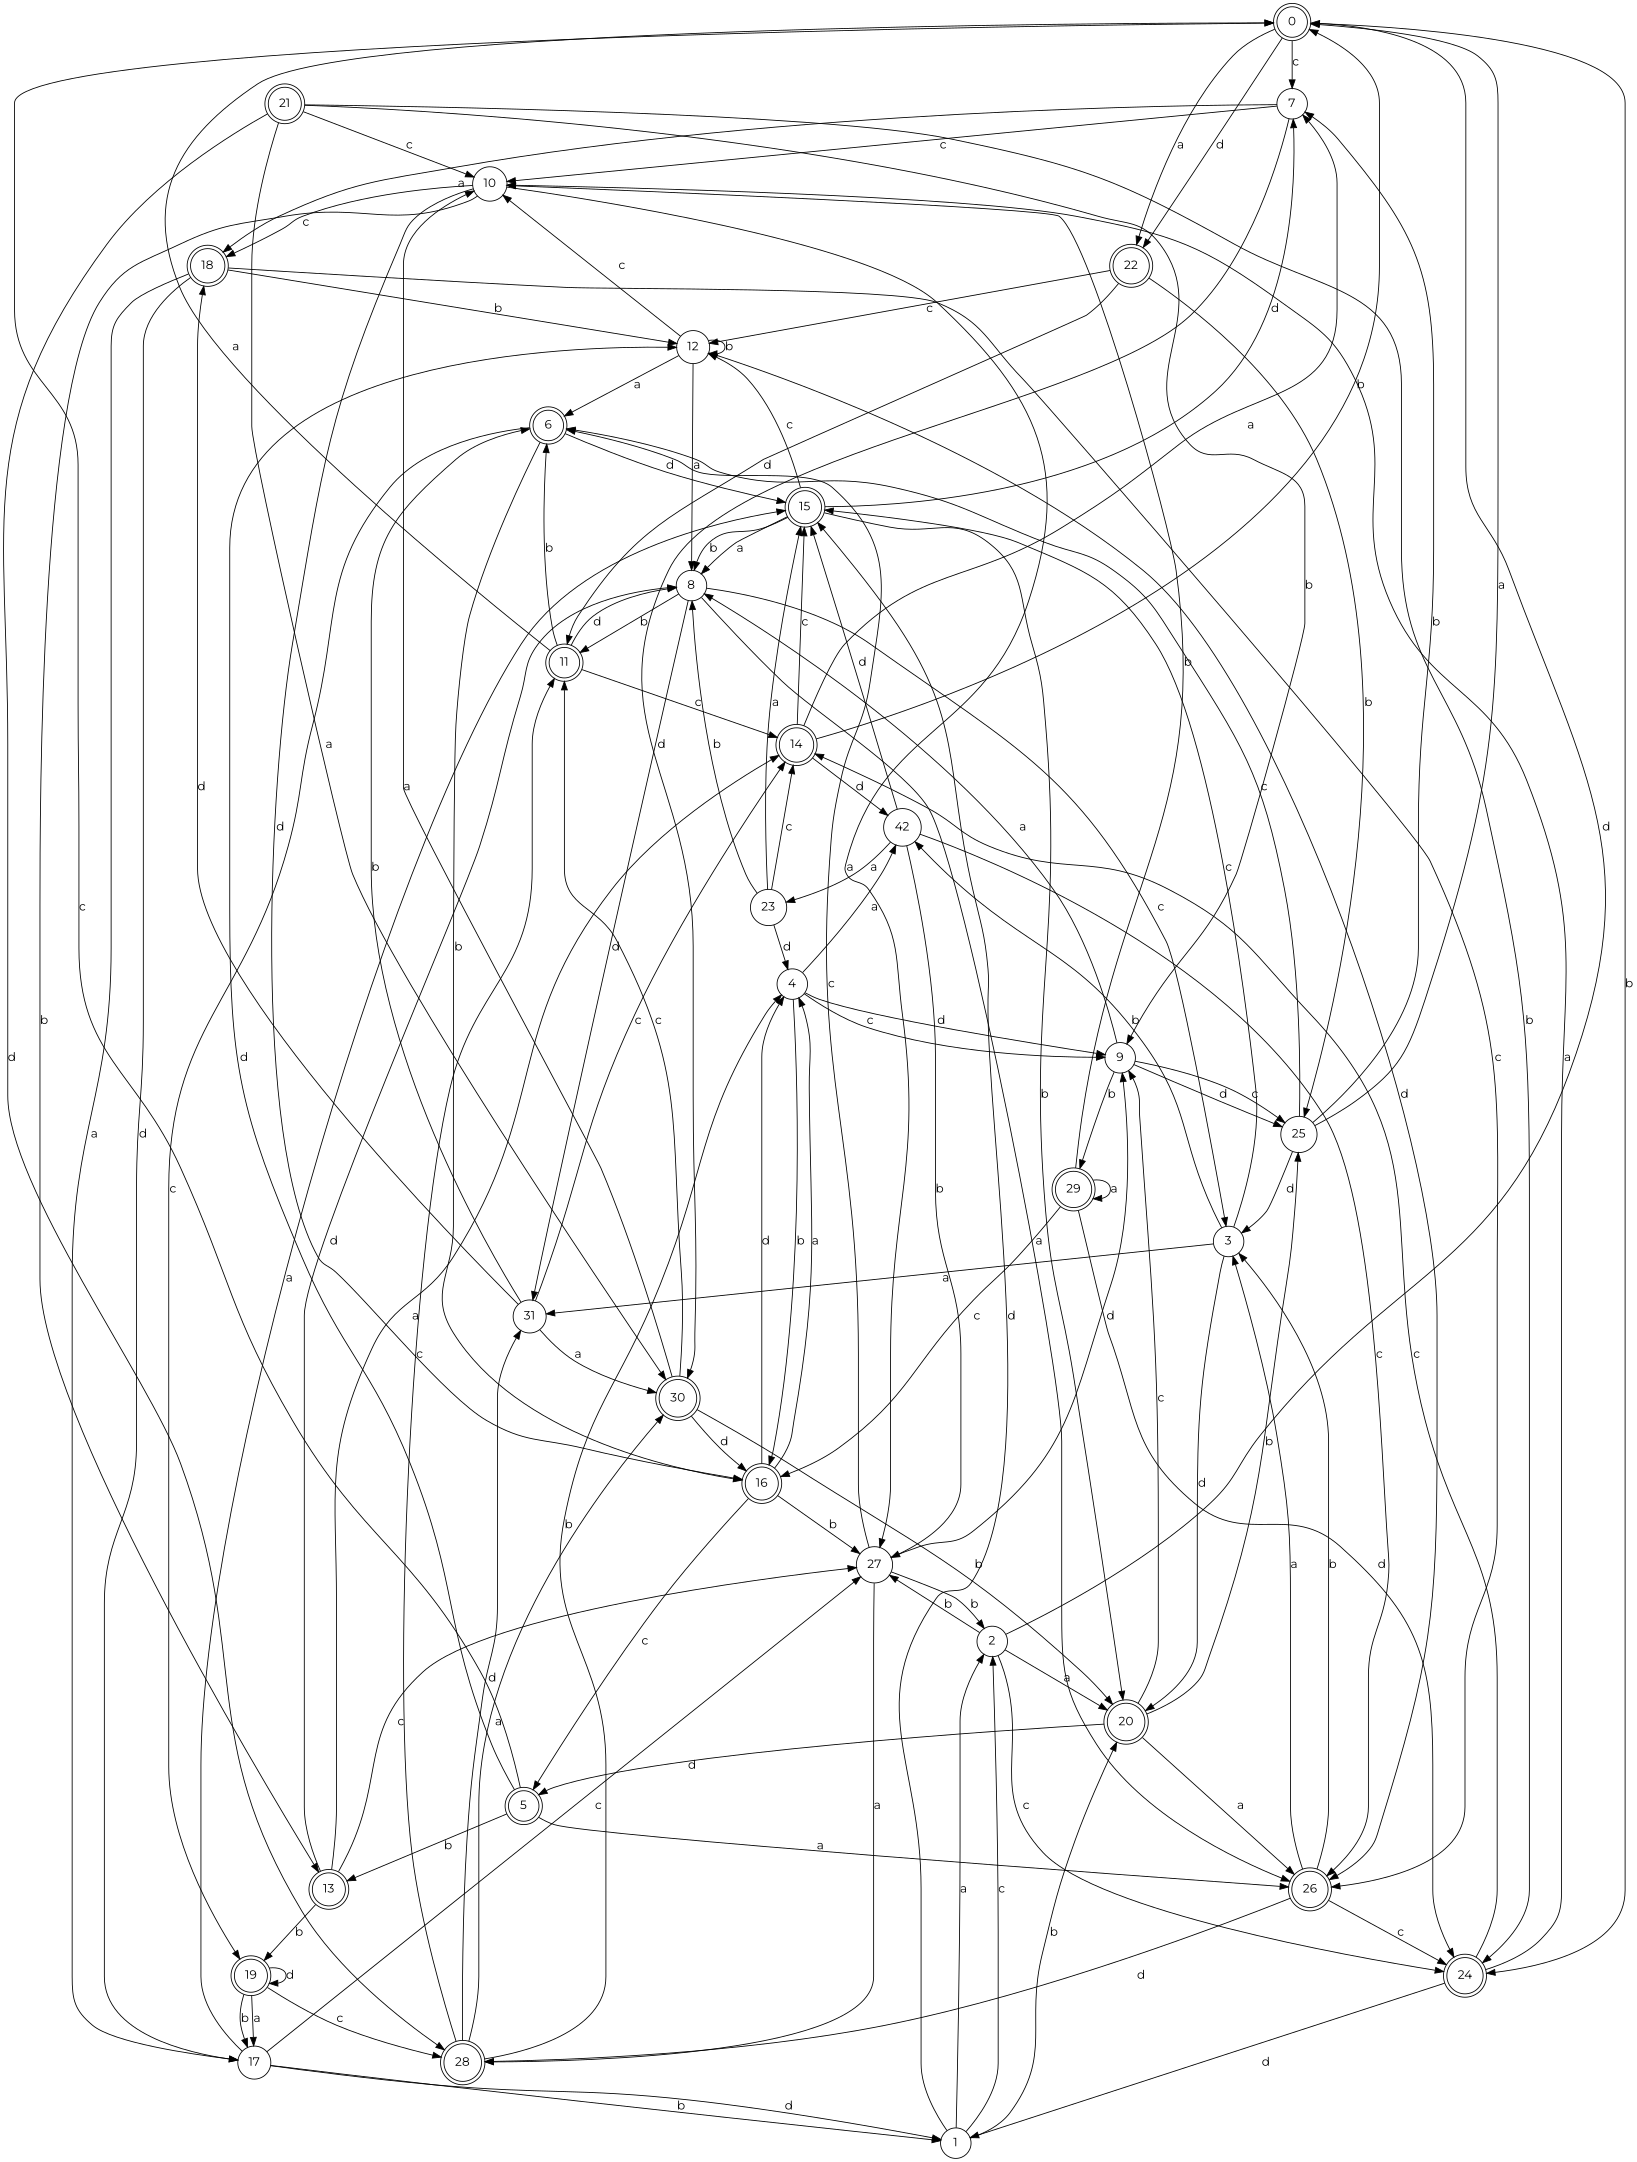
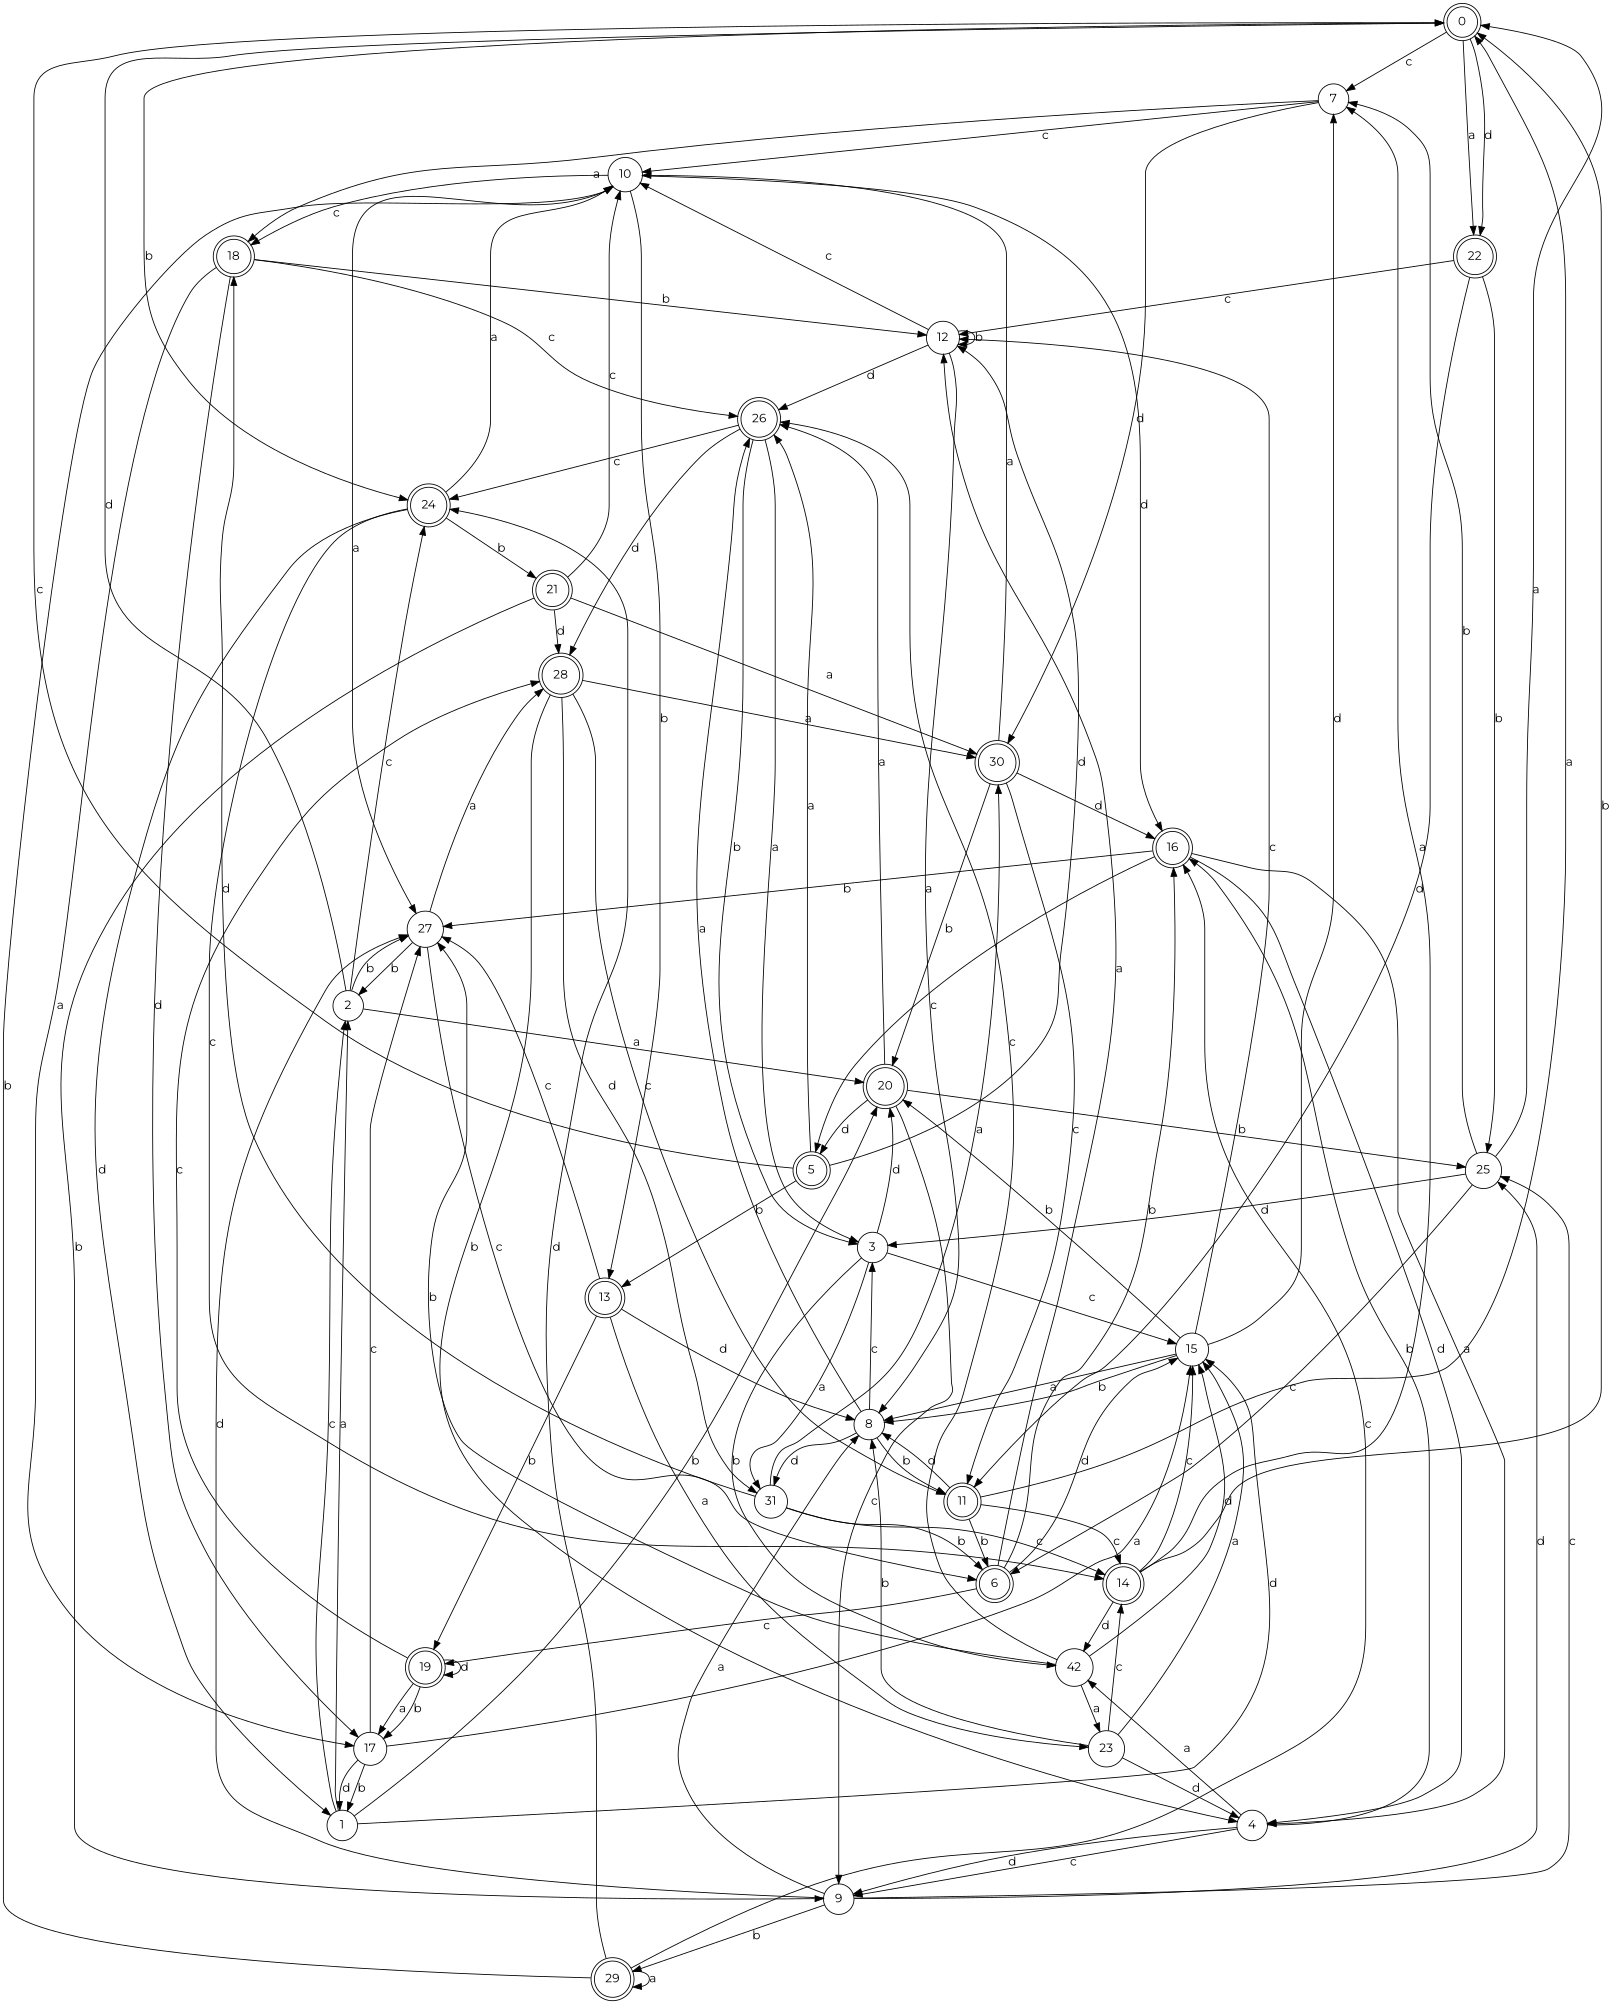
edge "12" -> "6": reversed
node "15": shape doublecircle -> circle
edge "21" -> "24": reversed
edge "13" -> "14": now "13" -> "23"
edge "27" -> "9": reversed
